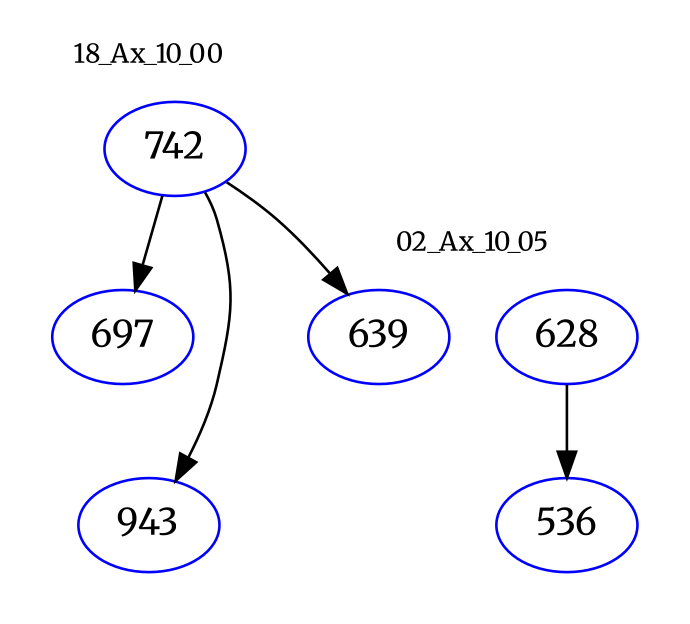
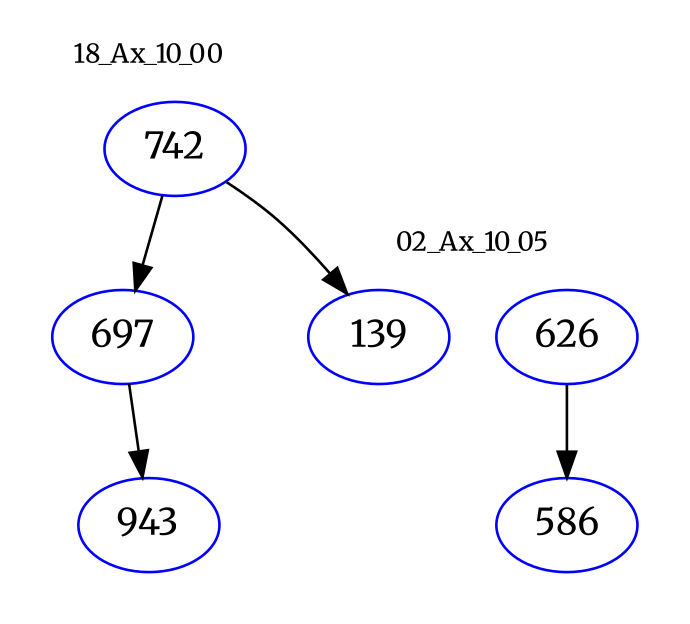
edge "742" -> "943": now "697" -> "943"
node "639": label "639" -> "139"
node "628": label "628" -> "626"
node "536": label "536" -> "586"
